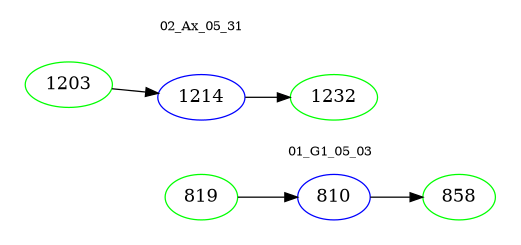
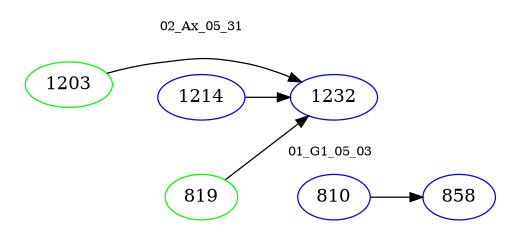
edge "1203" -> "1214": now "1203" -> "1232"
node "1232": color green -> blue
edge "819" -> "810": now "819" -> "1232"
node "858": color green -> blue
